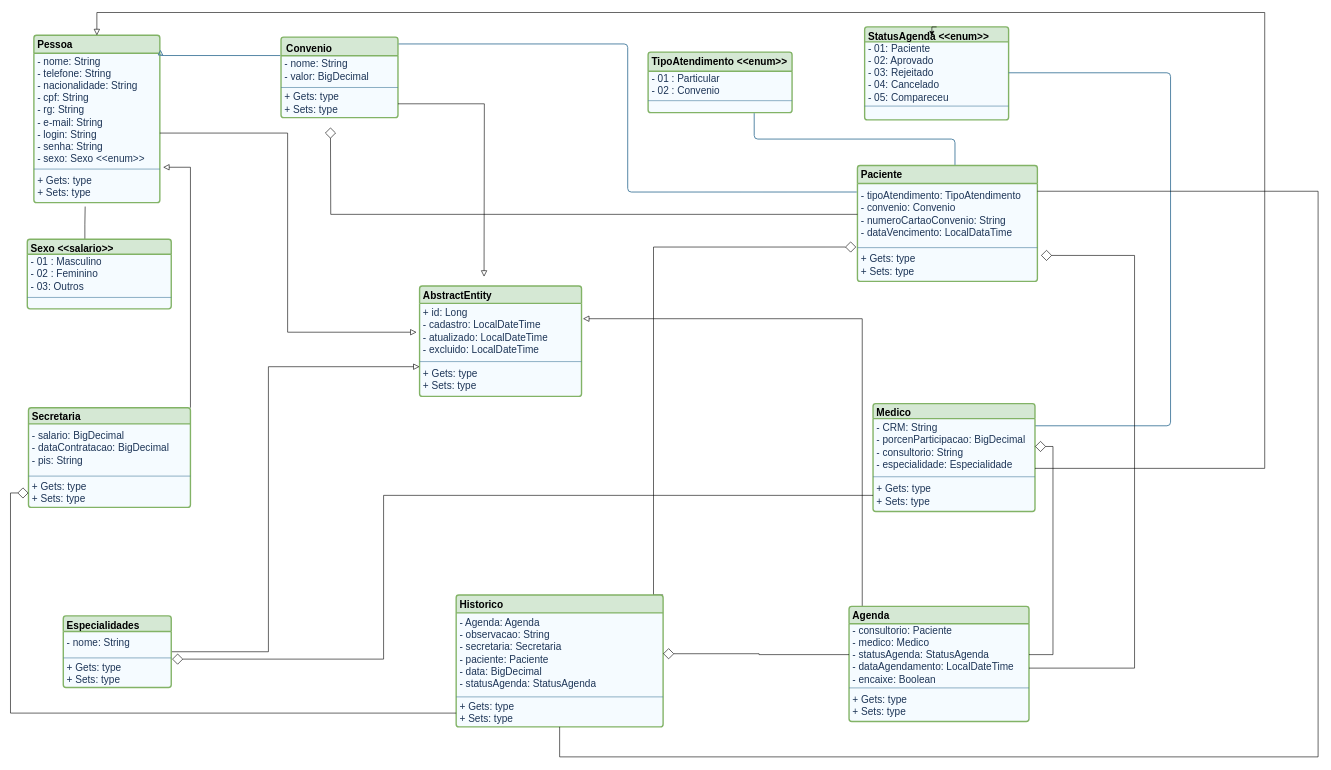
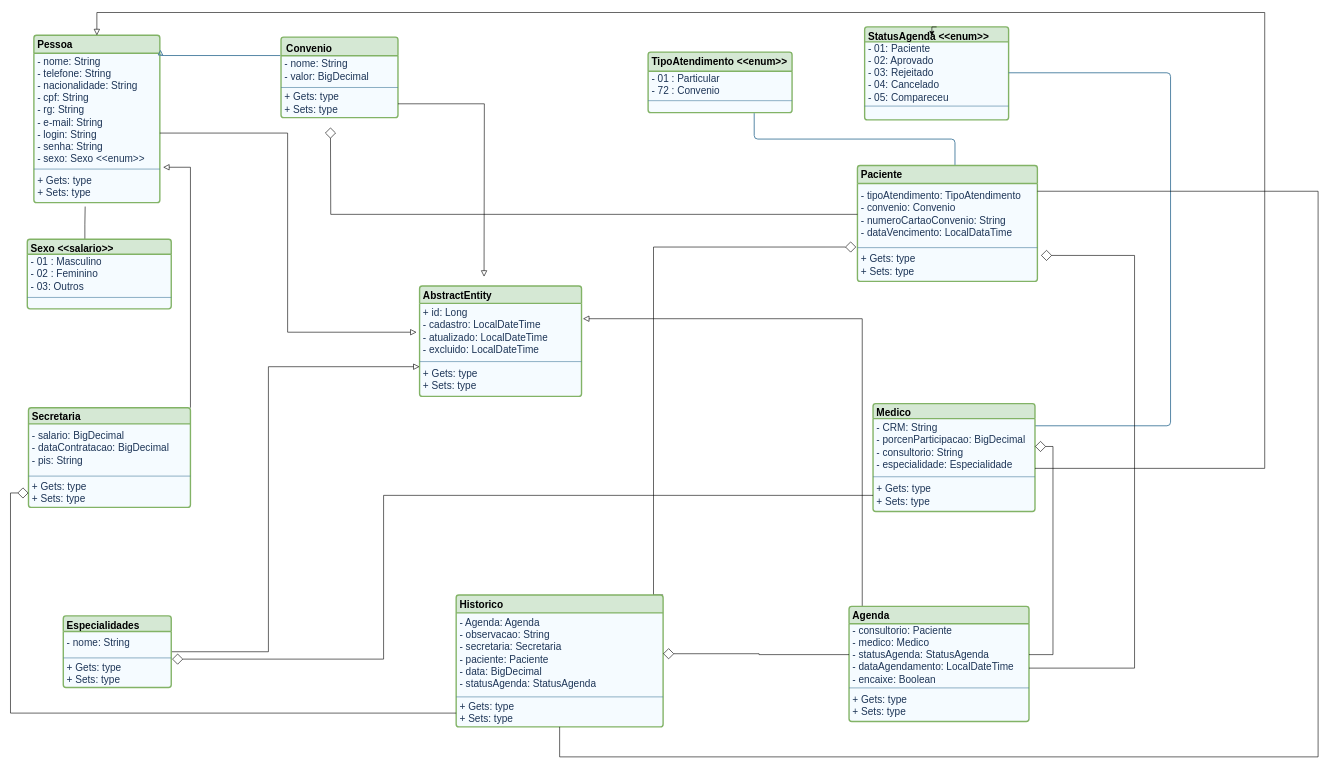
node "- 01 : Particular - 02 : Convenio": label "- 01 : Particular - 02 : Convenio" -> "- 01 : Particular - 72 : Convenio"
edge "Convenio" -- "Paciente": removed
